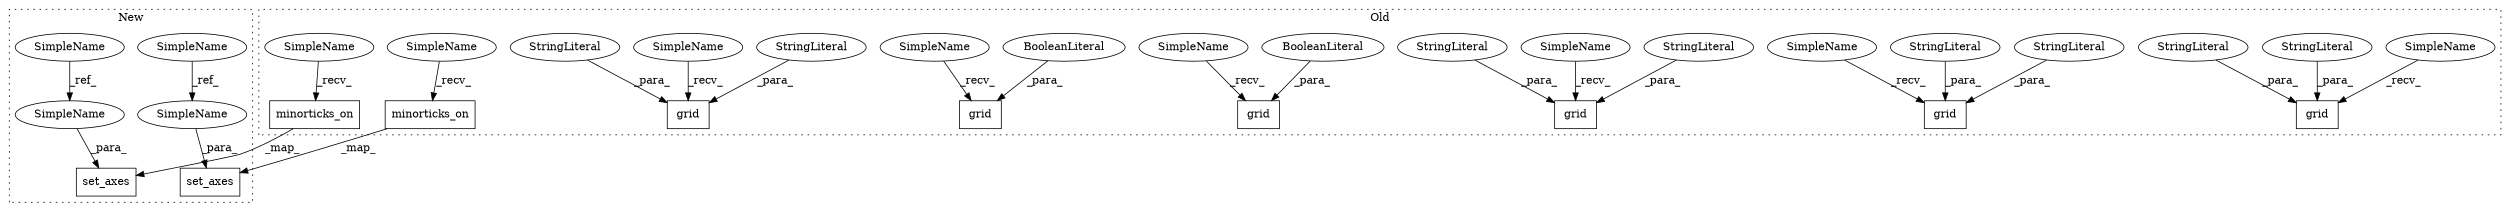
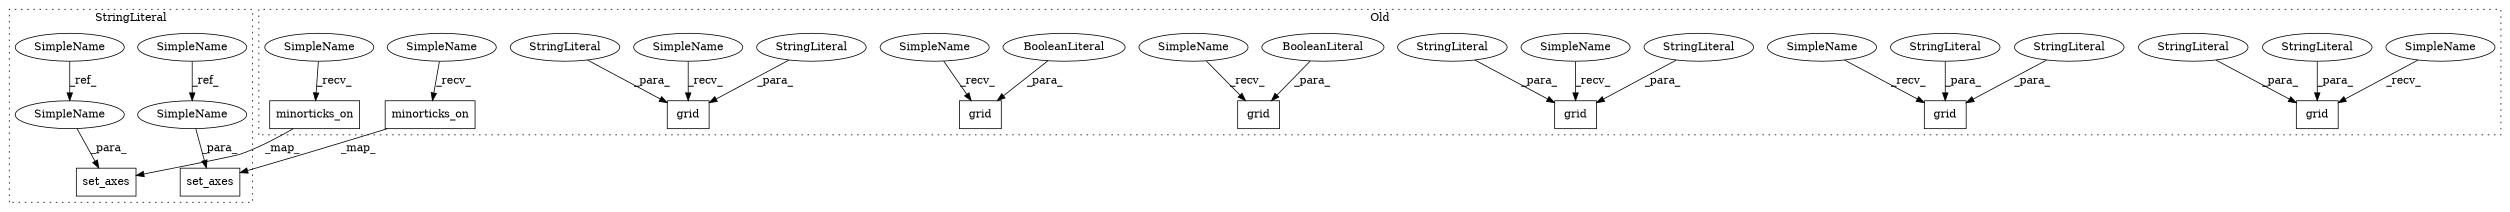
cluster "New": label "New" -> "StringLiteral"
